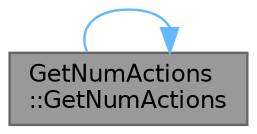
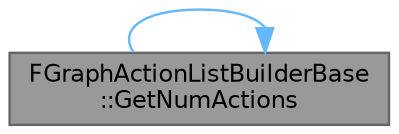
node "GetNumActions ::GetNumActions": label "GetNumActions ::GetNumActions" -> "FGraphActionListBuilderBase ::GetNumActions"
